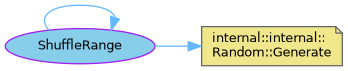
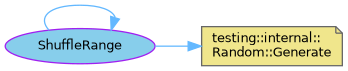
node "internal::internal:: Random::Generate": label "internal::internal:: Random::Generate" -> "testing::internal:: Random::Generate"
